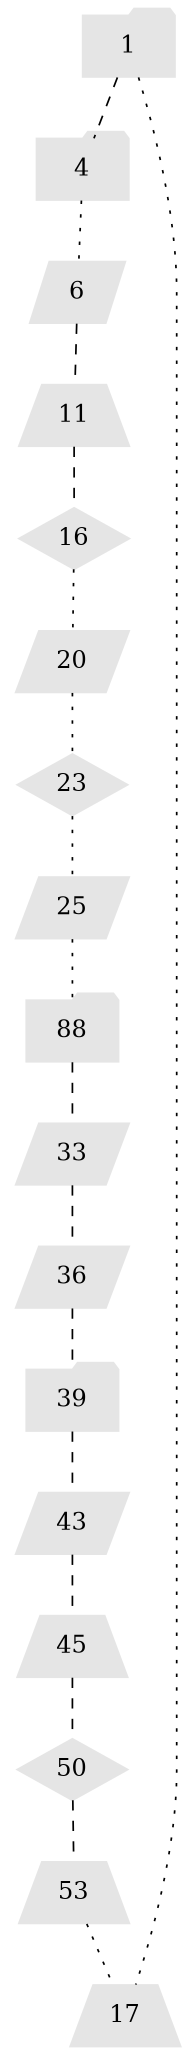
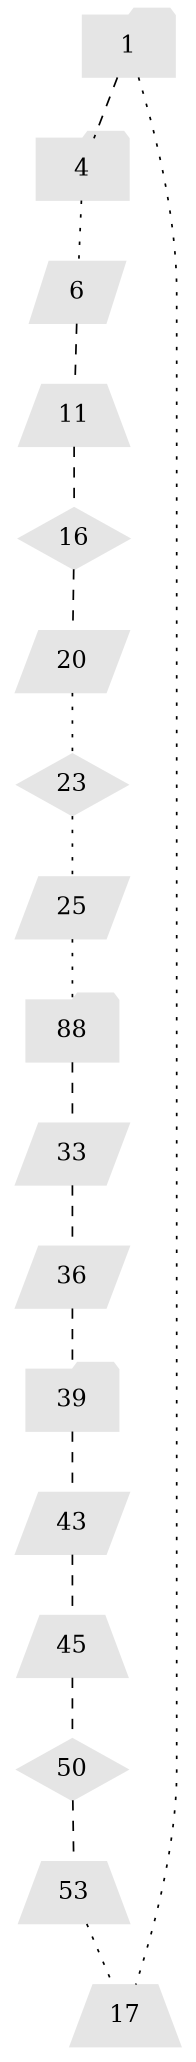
edge "16" -- "20": style dotted -> dashed
